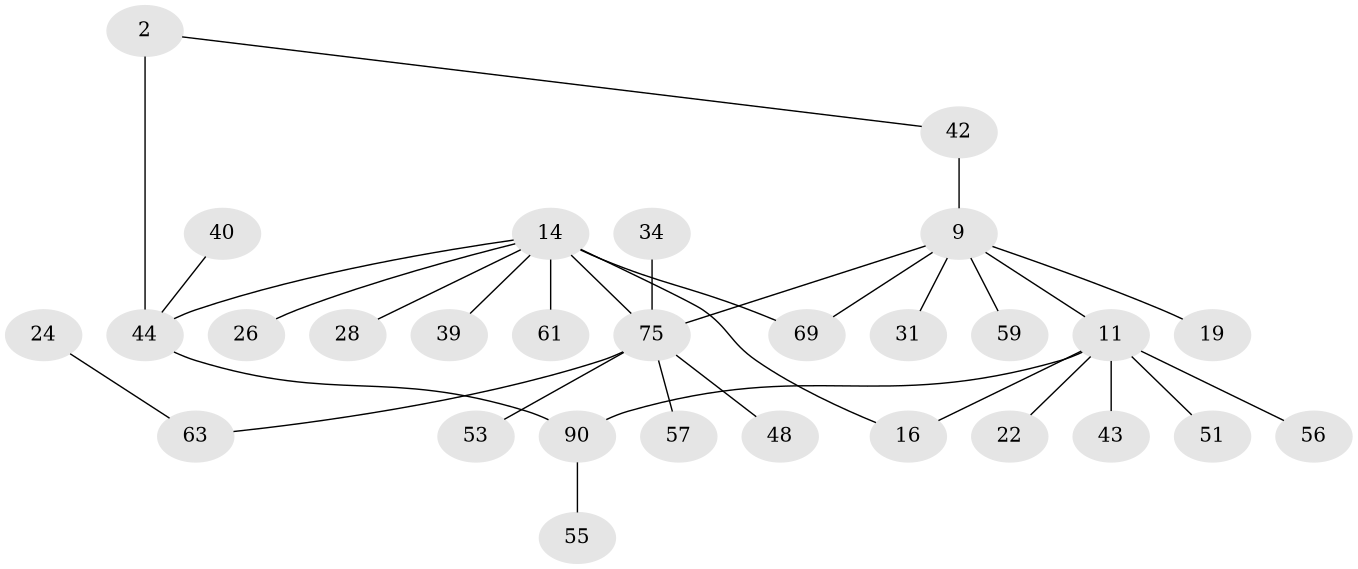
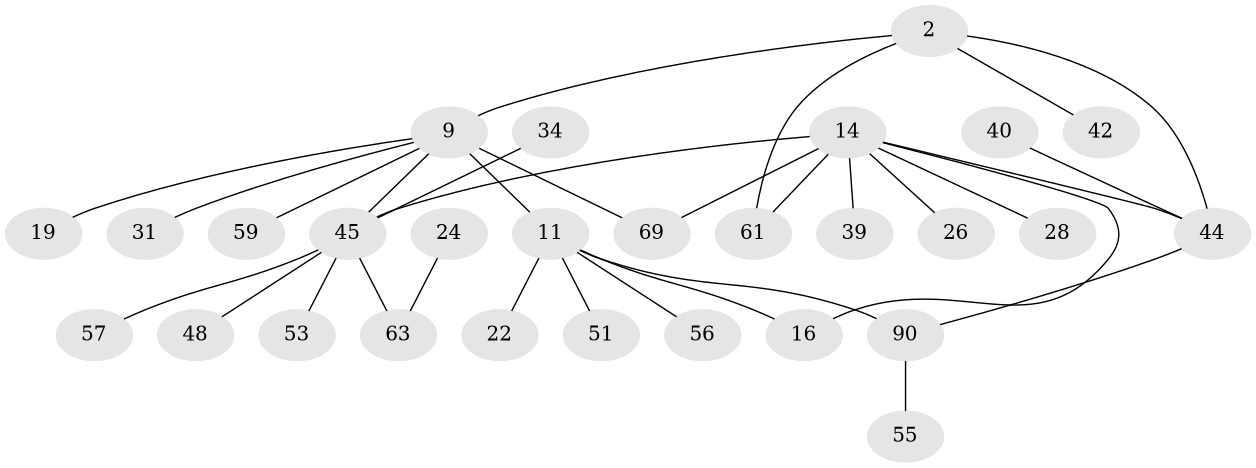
edge "2" -- "61": added
edge "42" -- "9": now "2" -- "9"
node "75": label "75" -> "45"
node "43": removed
